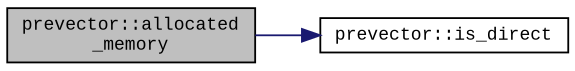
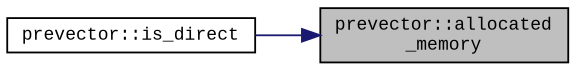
edge "prevector::allocated _memory" -> "prevector::is_direct": reversed
